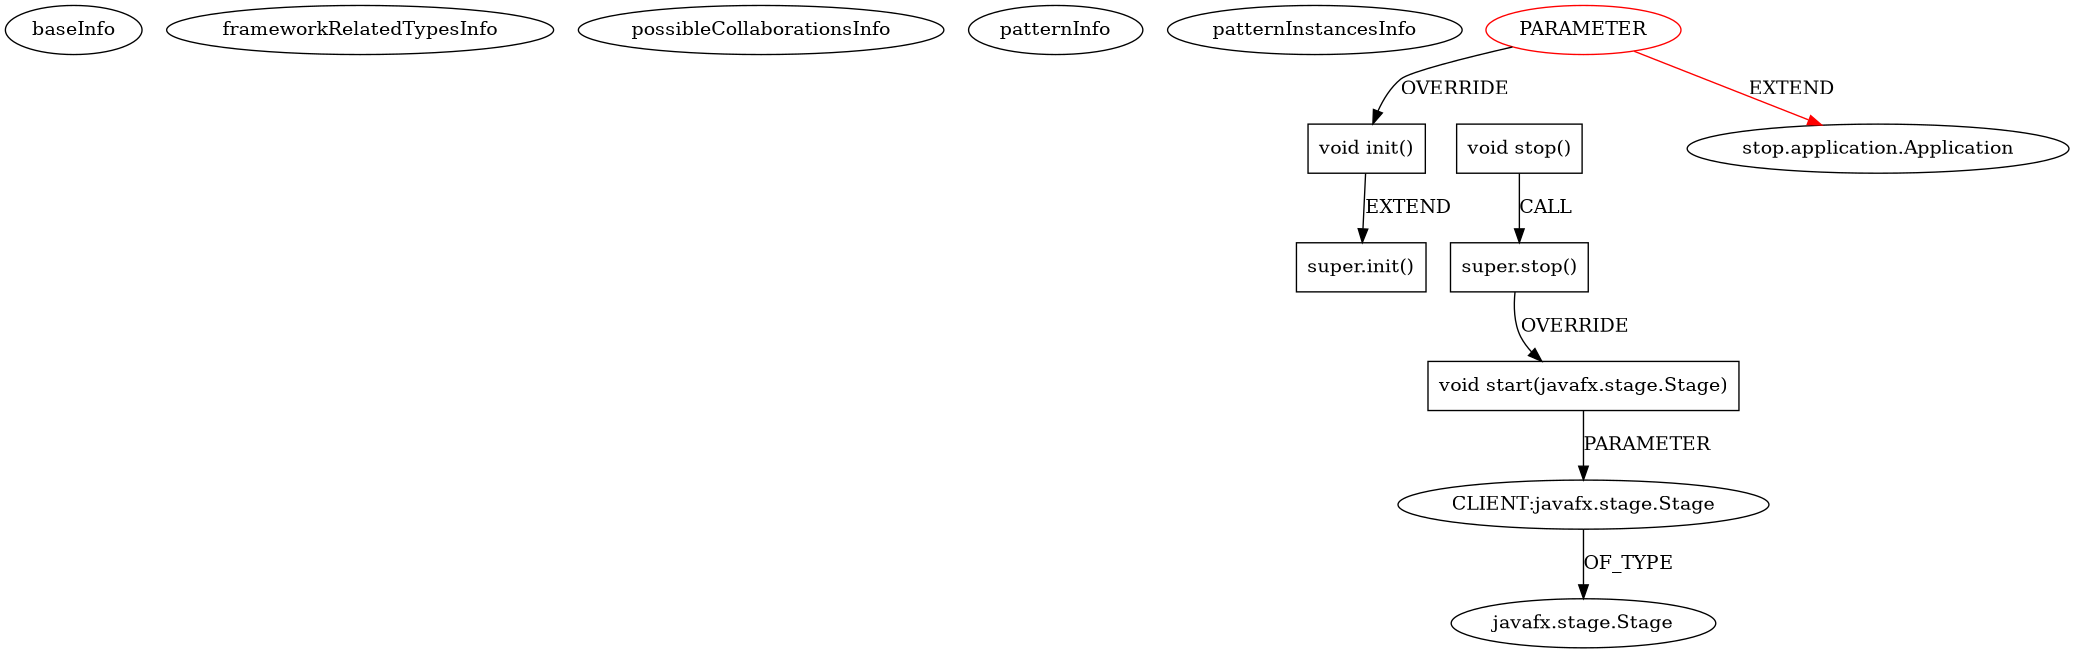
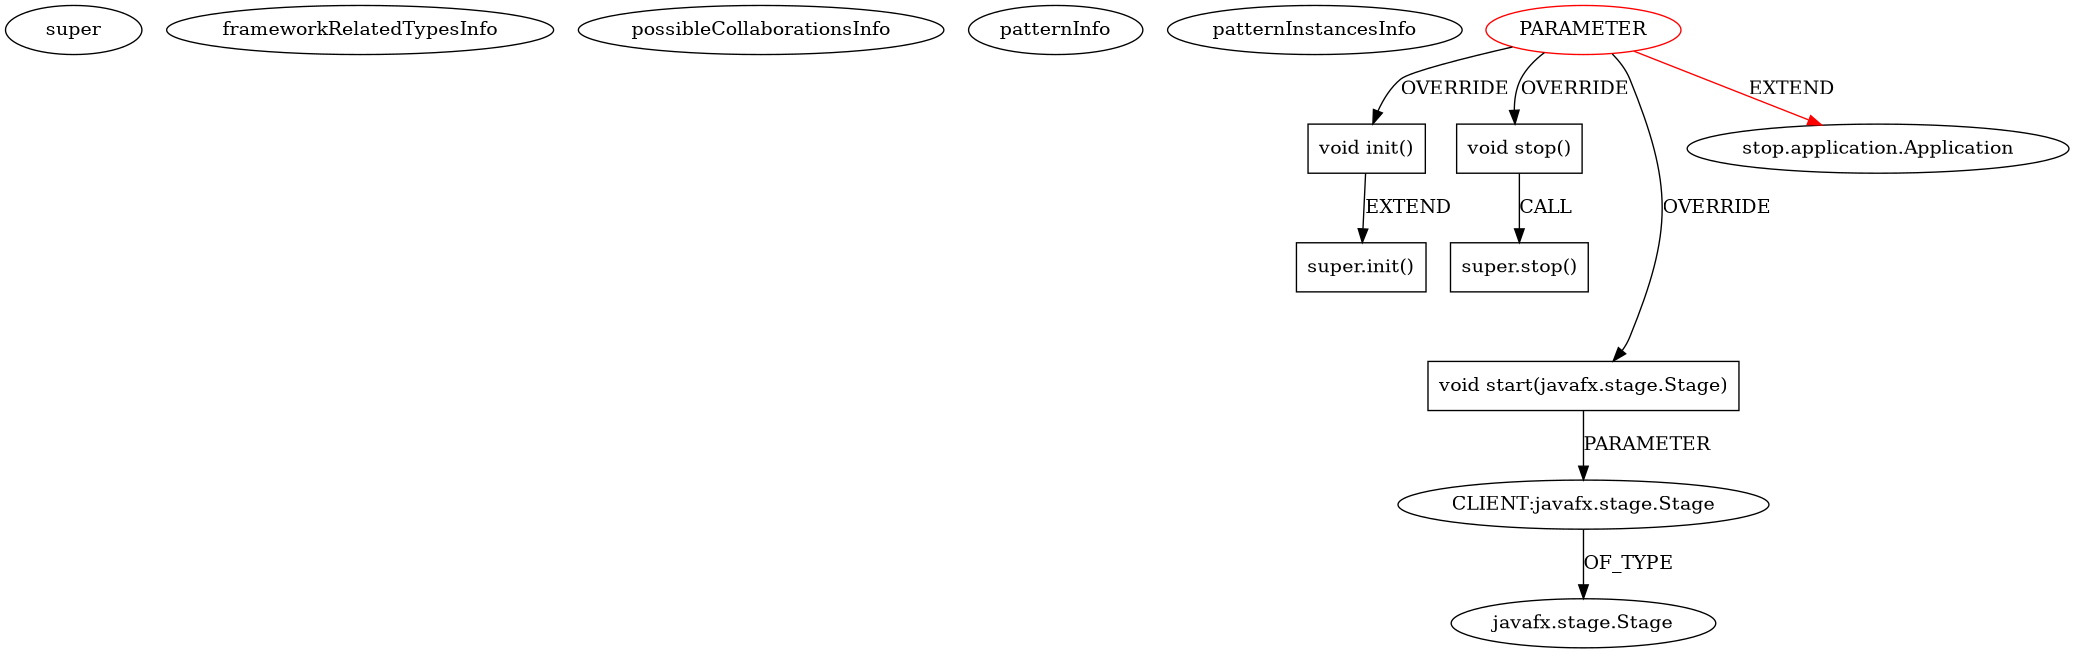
node "baseInfo": label "baseInfo" -> "super"
edge "PARAMETER" -> "void stop()": added, label "OVERRIDE"
edge "super.stop()" -> "void start(javafx.stage.Stage)": now "PARAMETER" -> "void start(javafx.stage.Stage)"
